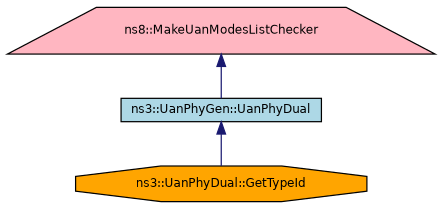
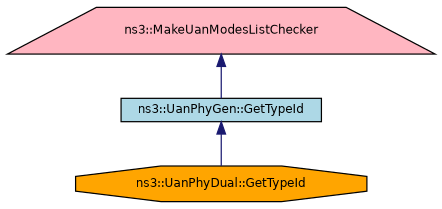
node "ns8::MakeUanModesListChecker": label "ns8::MakeUanModesListChecker" -> "ns3::MakeUanModesListChecker"
node "ns3::UanPhyGen::UanPhyDual": label "ns3::UanPhyGen::UanPhyDual" -> "ns3::UanPhyGen::GetTypeId"
